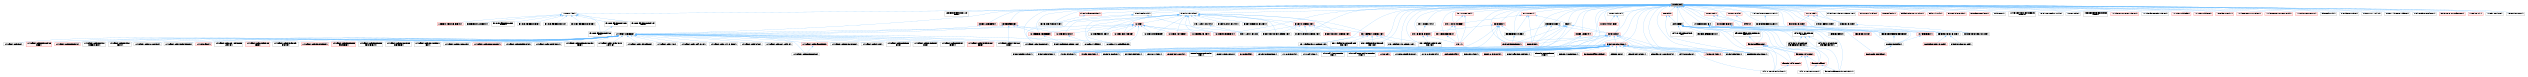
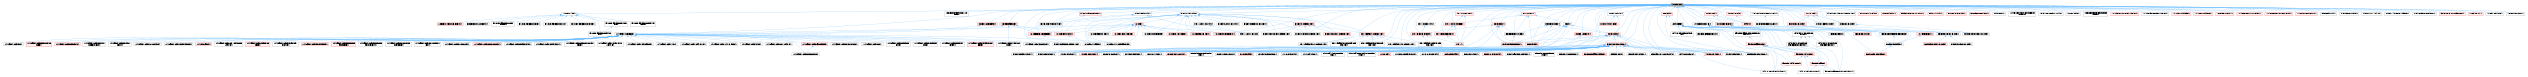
node "AnimGraphNode_Simple.h": label "AnimGraphNode_Simple.h" -> "AnimGraphNode_Root.h"
